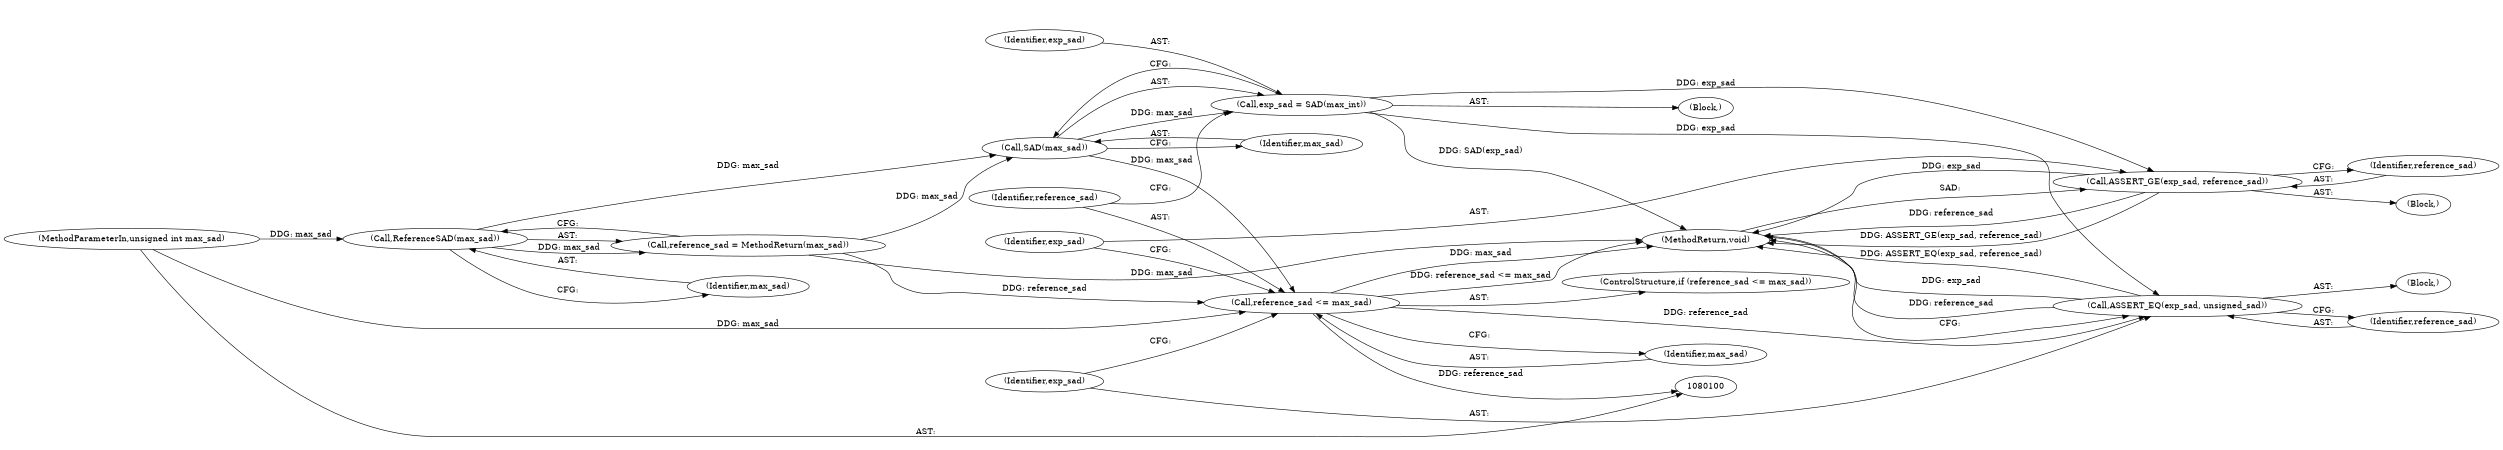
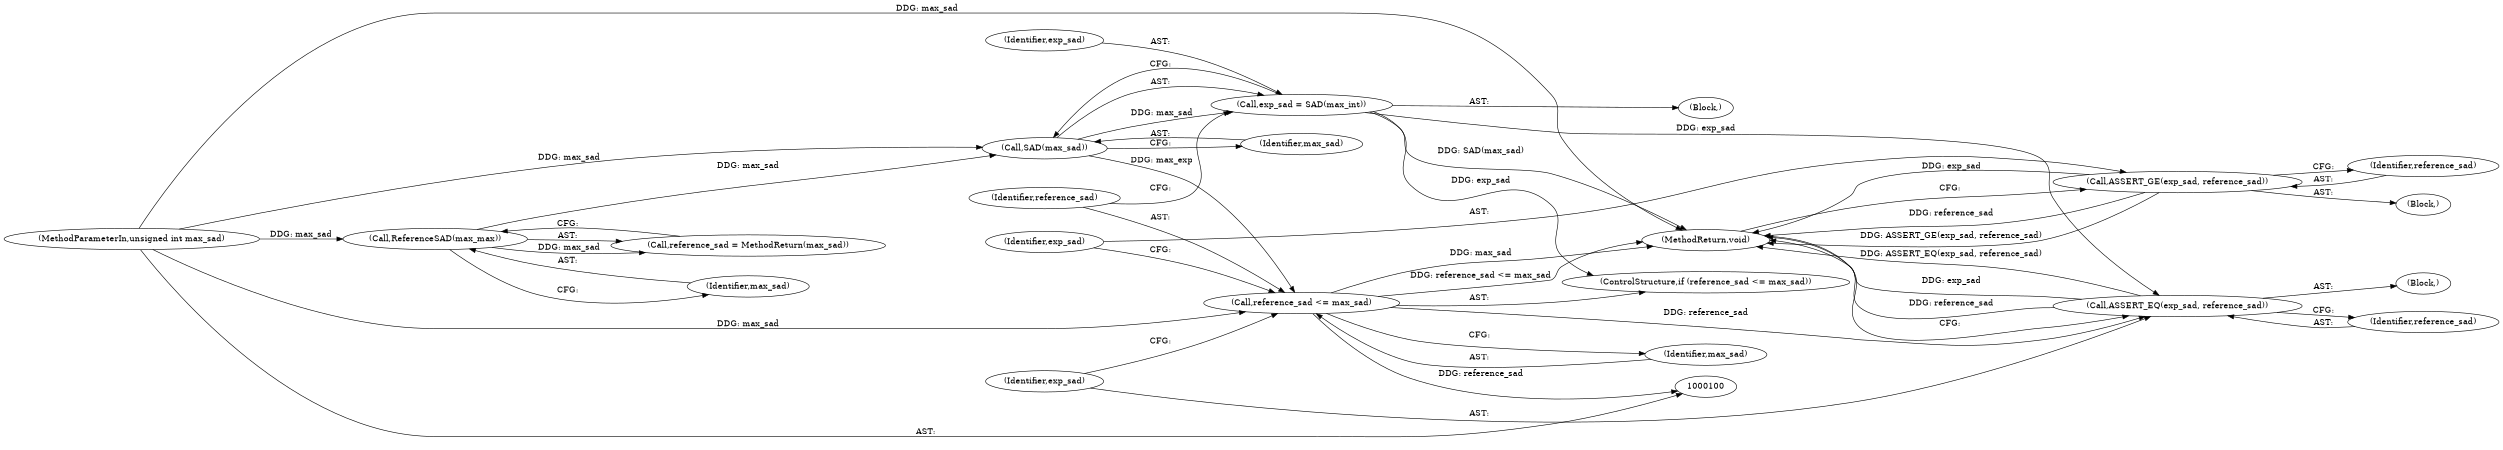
edge "(Call,exp_sad = SAD(max_int))" -> "(Call,ASSERT_GE(exp_sad, reference_sad))": now "(Call,exp_sad = SAD(max_int))" -> "(ControlStructure,if (reference_sad <= max_sad))"
edge "(Call,exp_sad = SAD(max_int))" -> "(MethodReturn,void)": label "DDG: SAD(exp_sad)" -> "DDG: SAD(max_sad)"
edge "(Call,SAD(max_sad))" -> "(Call,reference_sad <= max_sad)": label "DDG: max_sad" -> "DDG: max_exp"
edge "(MethodReturn,void)" -> "(Call,ASSERT_GE(exp_sad, reference_sad))": label "SAD: " -> "CFG: "
edge "(Call,reference_sad = MethodReturn(max_sad))" -> "(Call,SAD(max_sad))": now "(MethodParameterIn,unsigned int max_sad)" -> "(Call,SAD(max_sad))"
node "(Call,ReferenceSAD(max_sad))": label "(Call,ReferenceSAD(max_sad))" -> "(Call,ReferenceSAD(max_max))"
edge "(Call,reference_sad = MethodReturn(max_sad))" -> "(MethodReturn,void)": now "(MethodParameterIn,unsigned int max_sad)" -> "(MethodReturn,void)"
edge "(Call,reference_sad = MethodReturn(max_sad))" -> "(Call,reference_sad <= max_sad)": removed, label "DDG: reference_sad"
node "(Call,ASSERT_EQ(exp_sad, unsigned_sad))": label "(Call,ASSERT_EQ(exp_sad, unsigned_sad))" -> "(Call,ASSERT_EQ(exp_sad, reference_sad))"
node "1080100": label "1080100" -> "1000100"
